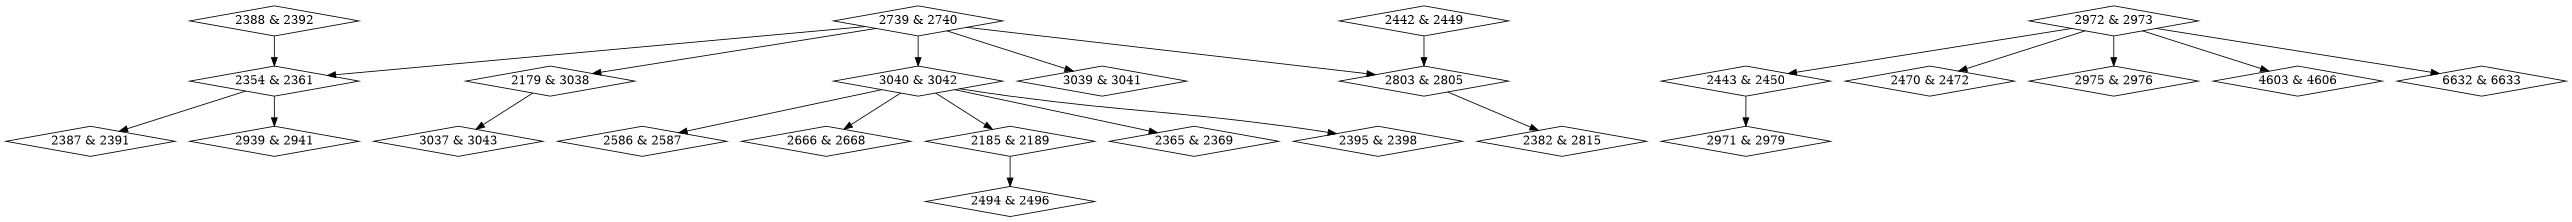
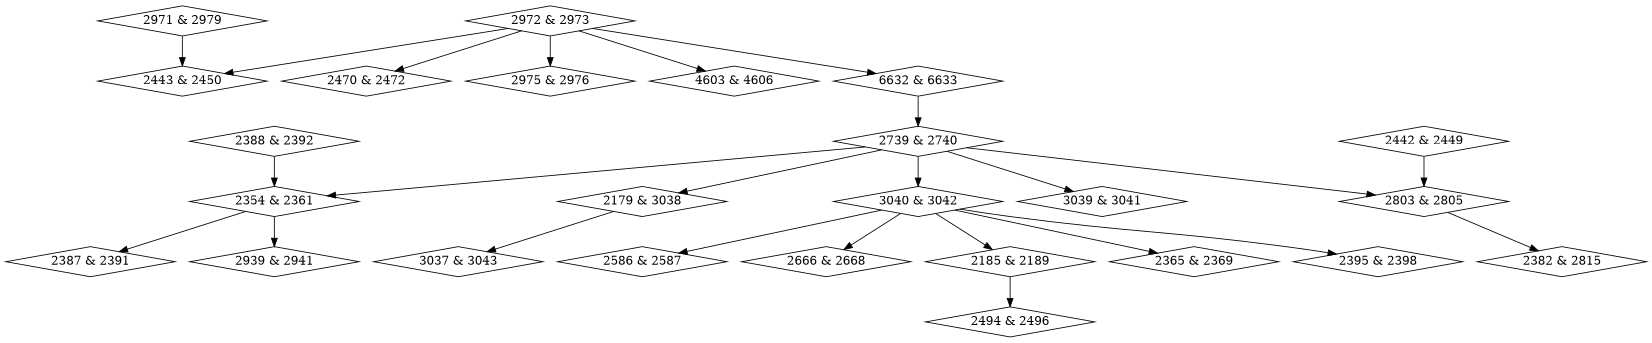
edge "6632 & 6633" -> "2739 & 2740": added
edge "2443 & 2450" -> "2971 & 2979": reversed
